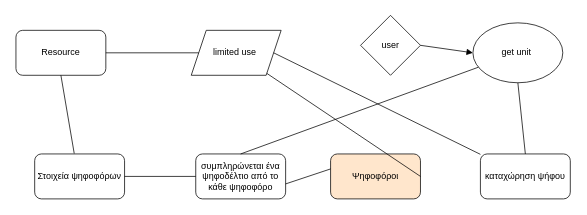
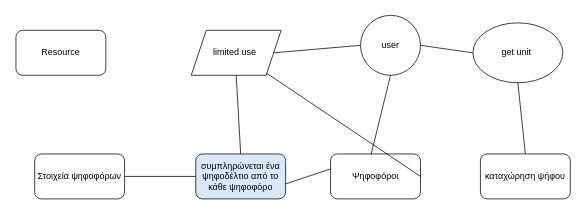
node "user": shape diamond -> ellipse
edge "user" -> "get unit": arrowhead block -> none
edge "Resource" -- "limited use": removed
edge "limited use" -- "καταχώρηση ψήφου": now "limited use" -- "user"
edge "get unit" -- "συμπληρώνεται ένα ψηφοδέλτιο από το κάθε ψηφοφόρο": now "limited use" -- "συμπληρώνεται ένα ψηφοδέλτιο από το κάθε ψηφοφόρο"
edge "Resource" -- "Στοιχεία ψηφοφόρων": removed
edge "user" -- "Ψηφοφόροι": added
node "συμπληρώνεται ένα ψηφοδέλτιο από το κάθε ψηφοφόρο": fillcolor #ffffff -> #dae8fc
node "Ψηφοφόροι": fillcolor #ffe6cc -> #ffffff
